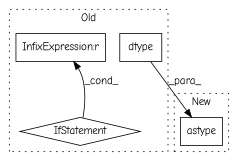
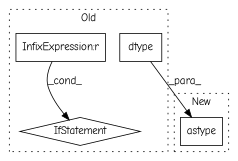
edge "IfStatement" -> "InfixExpression:r": reversed
